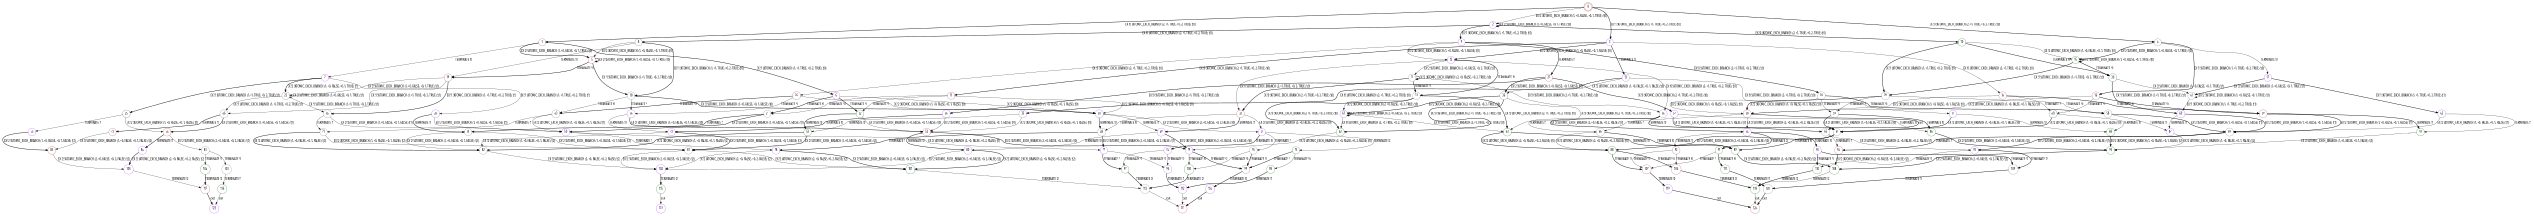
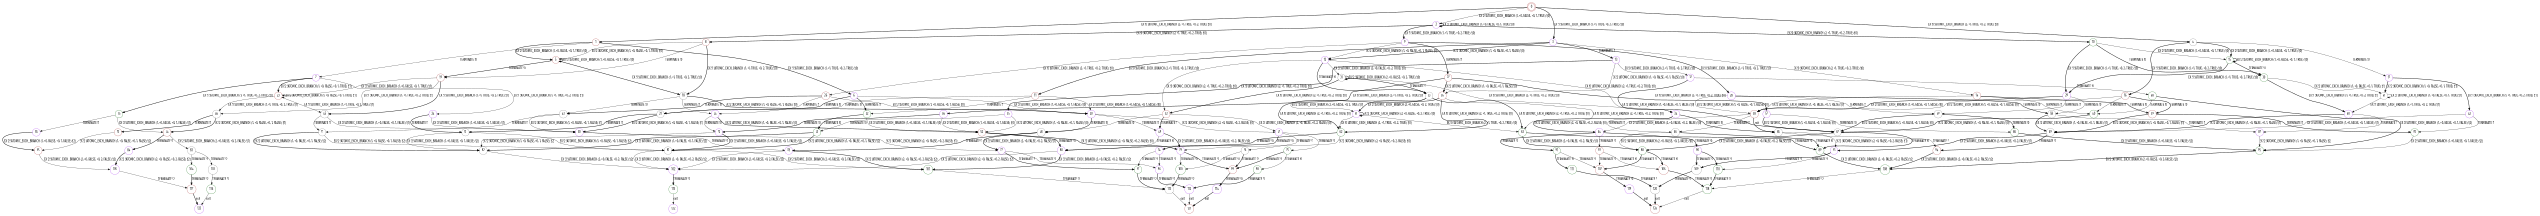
edge "40" -> "68": reversed
edge "62" -> "80": added, label "TERMINATE !0"
